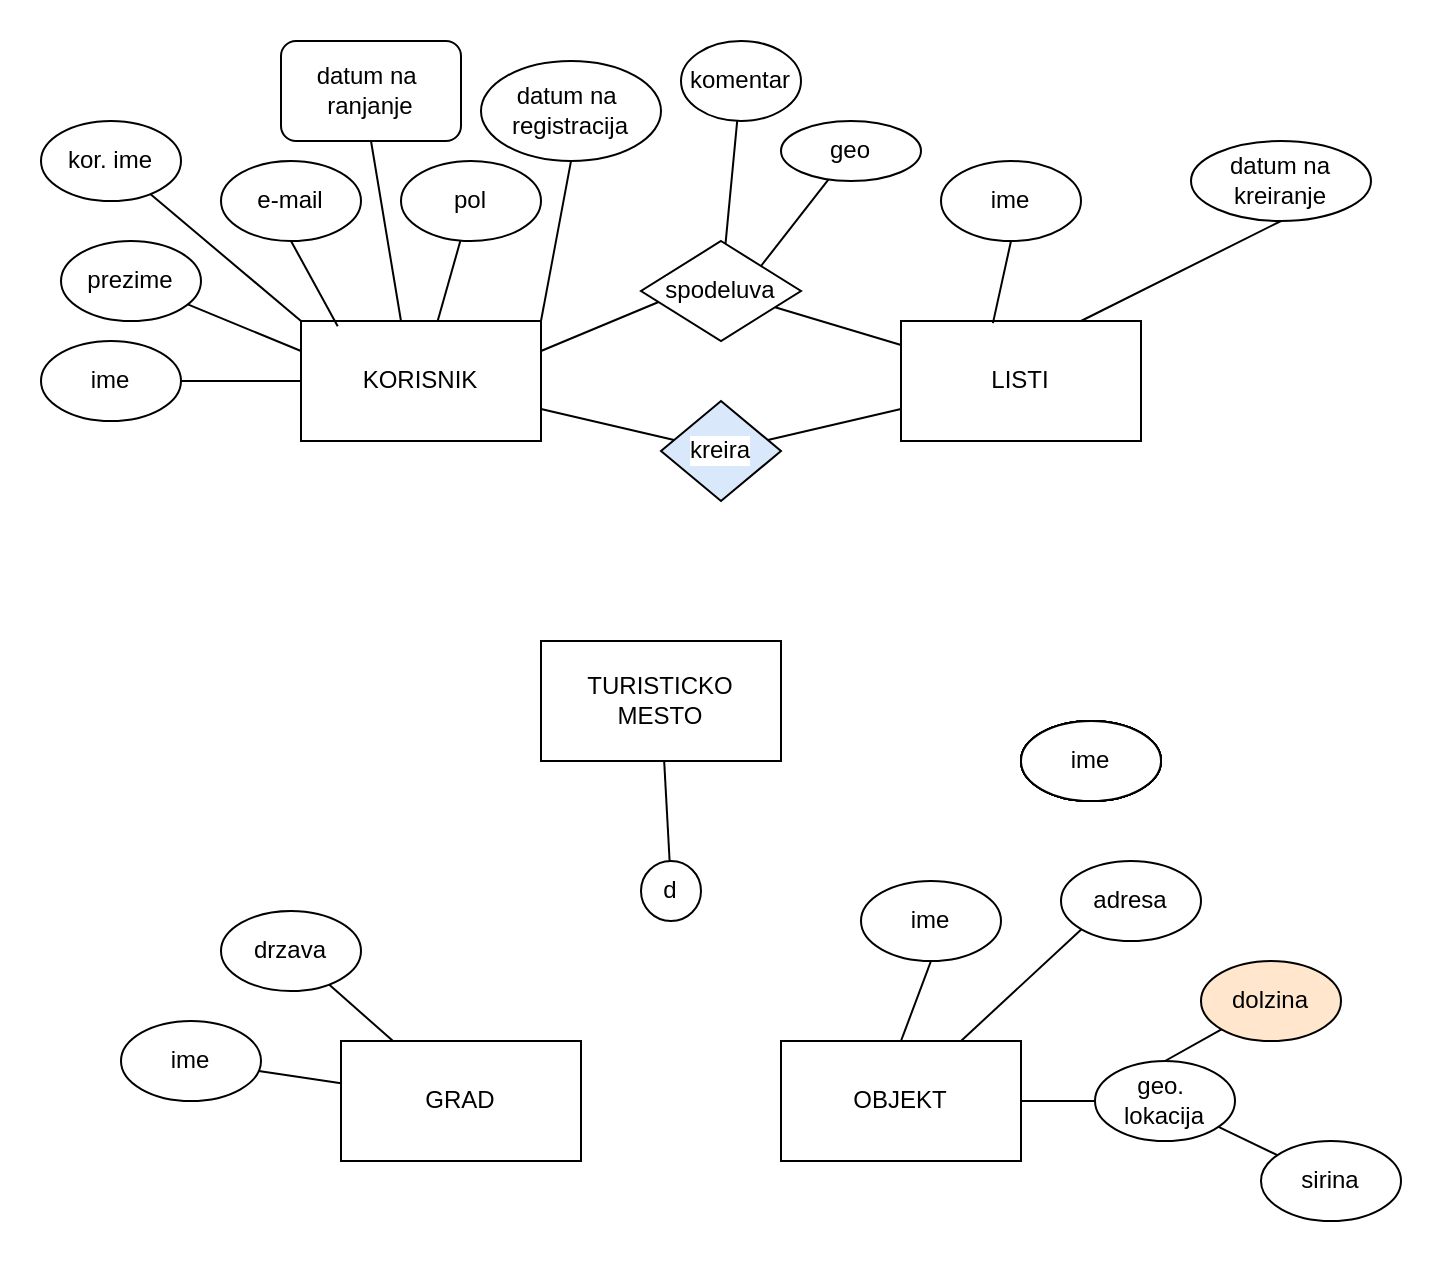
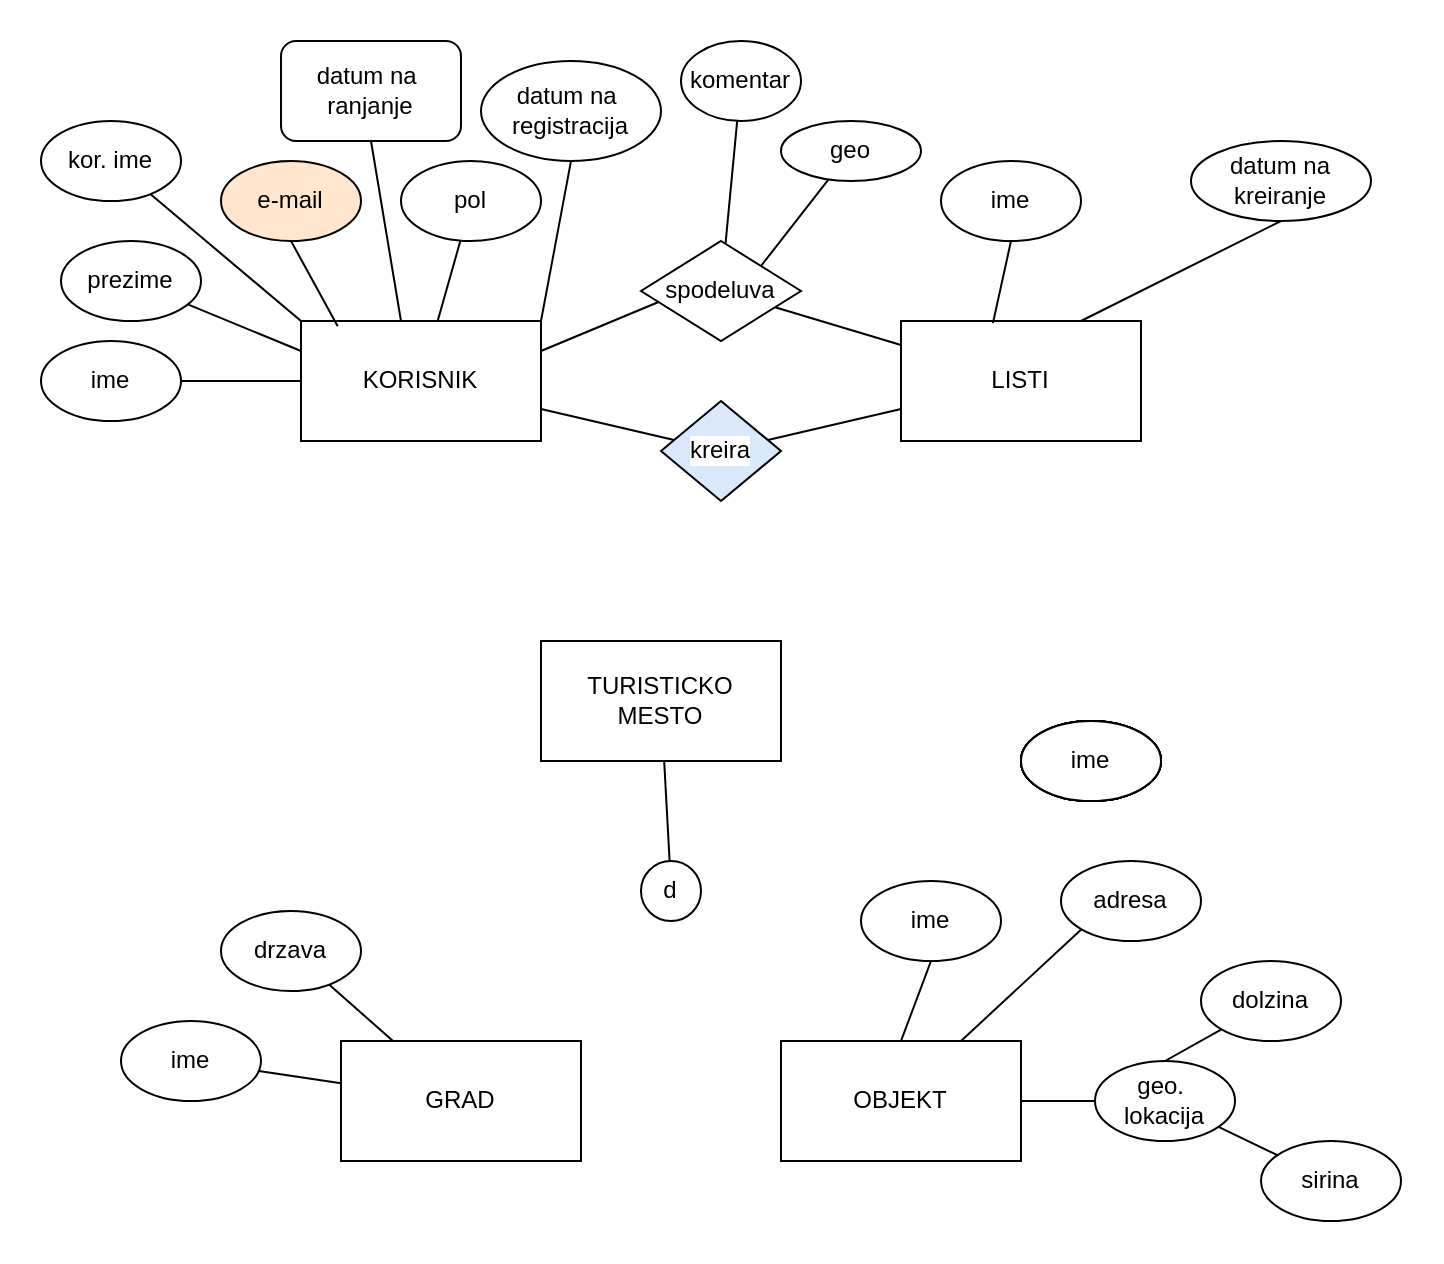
node "e-mail": fillcolor #ffffff -> #ffe6cc
node "dolzina": fillcolor #ffe6cc -> #ffffff
